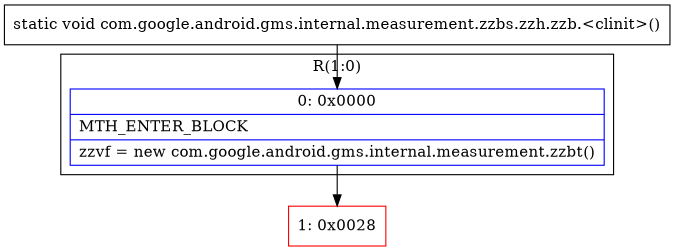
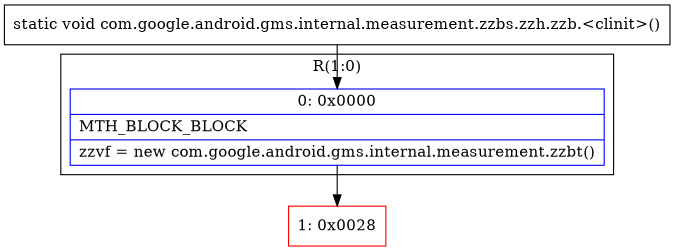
node "0: 0x0000": text "MTH_ENTER_BLOCK" -> "MTH_BLOCK_BLOCK"
